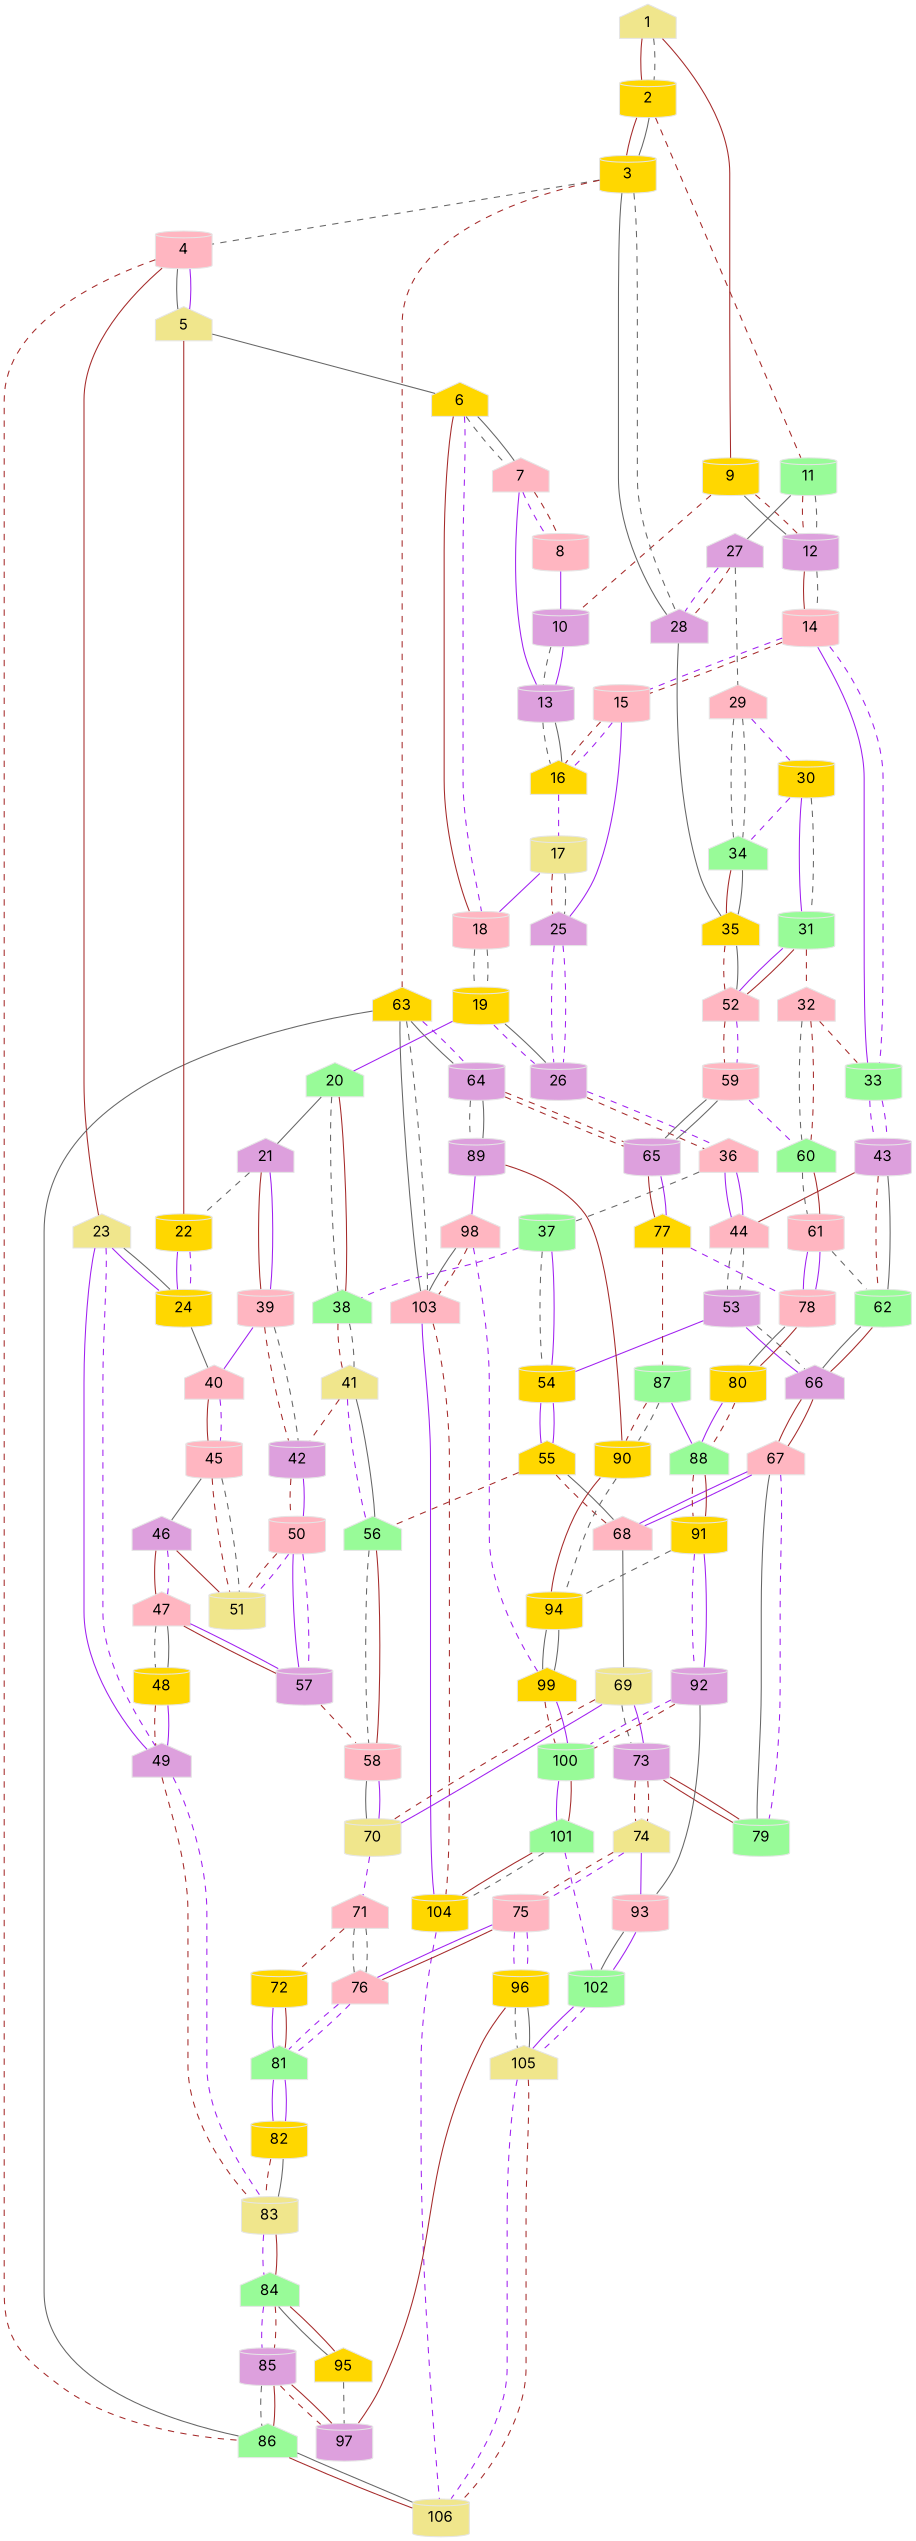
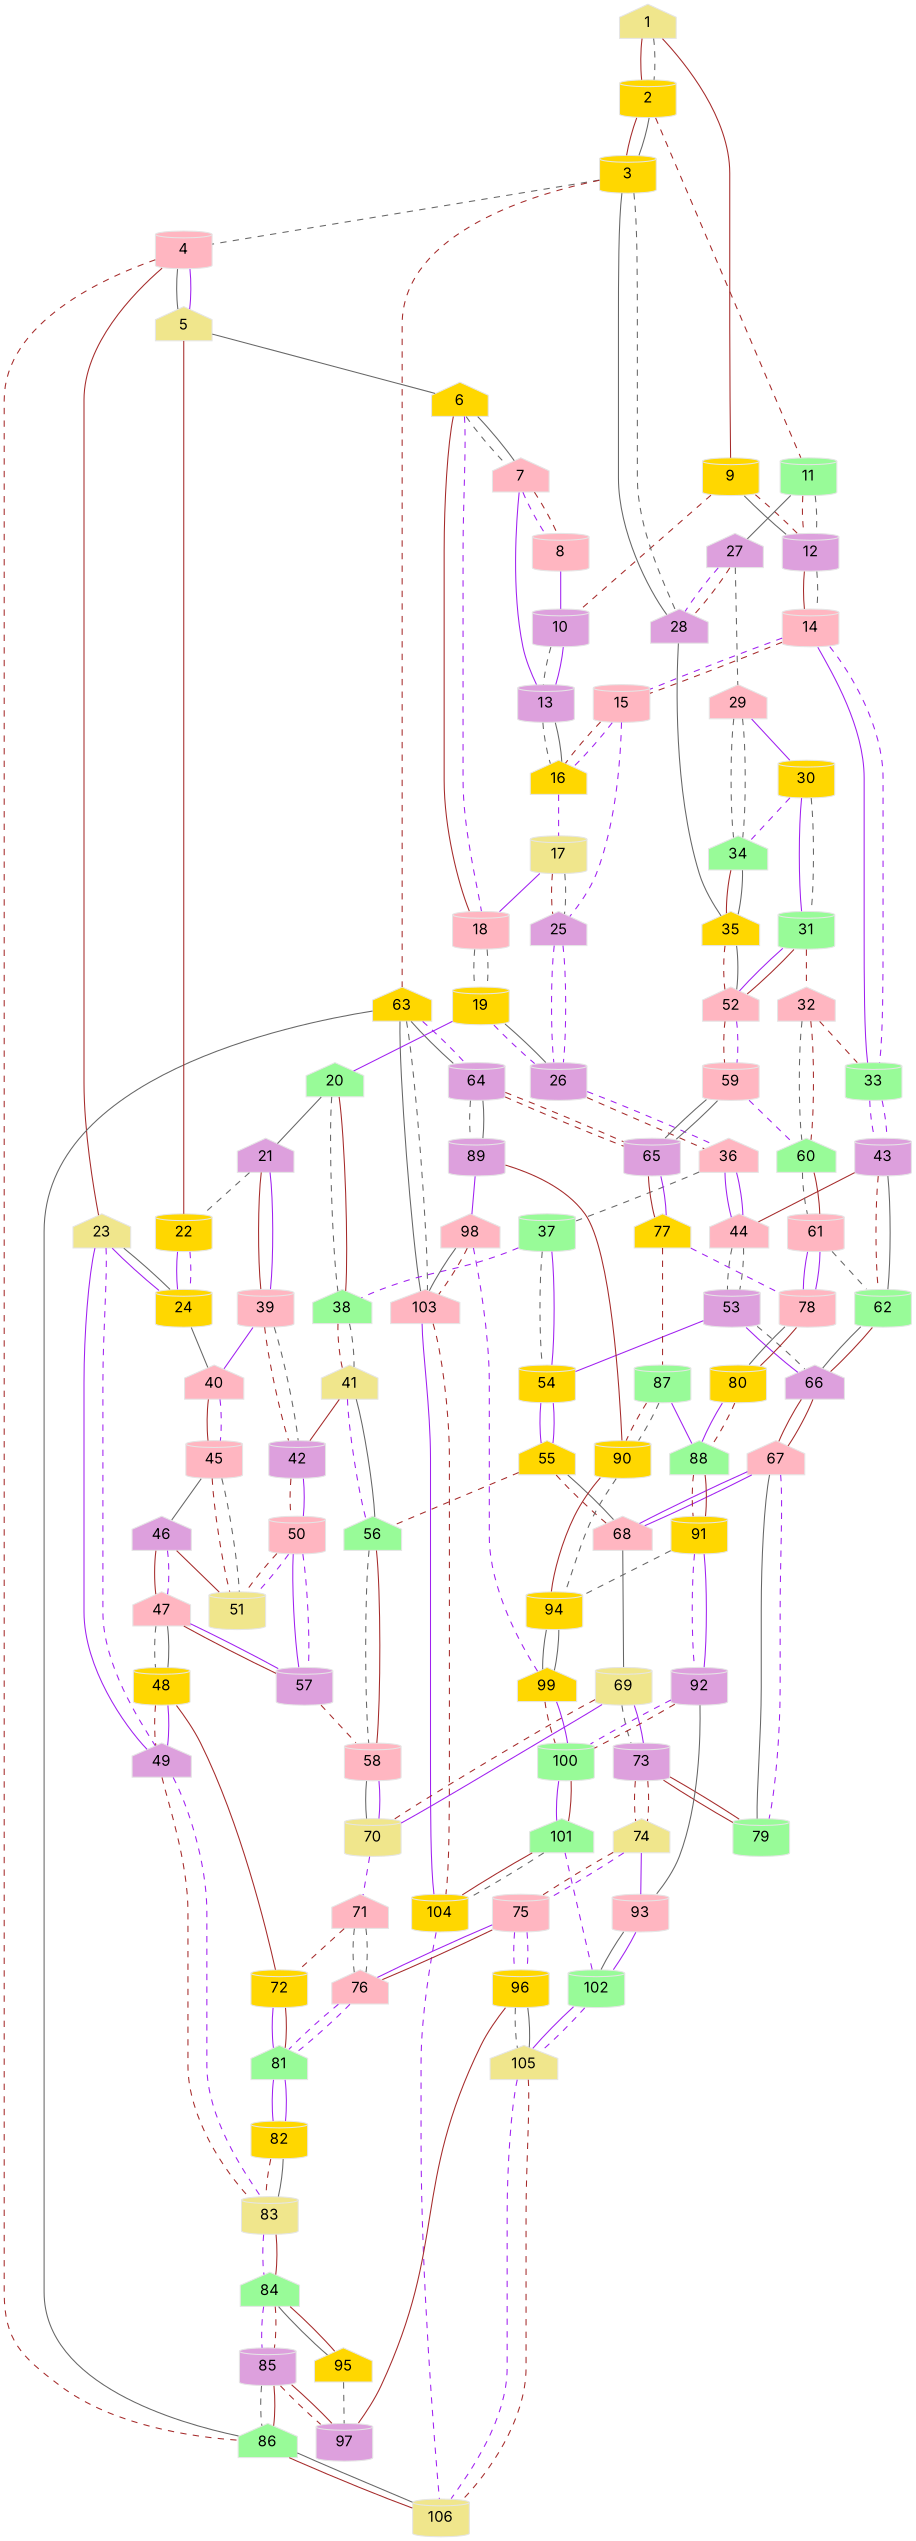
edge "29" -- "30": style dashed -> solid
edge "15" -- "25": style solid -> dashed
edge "41" -- "42": style dashed -> solid
edge "48" -- "72": added
